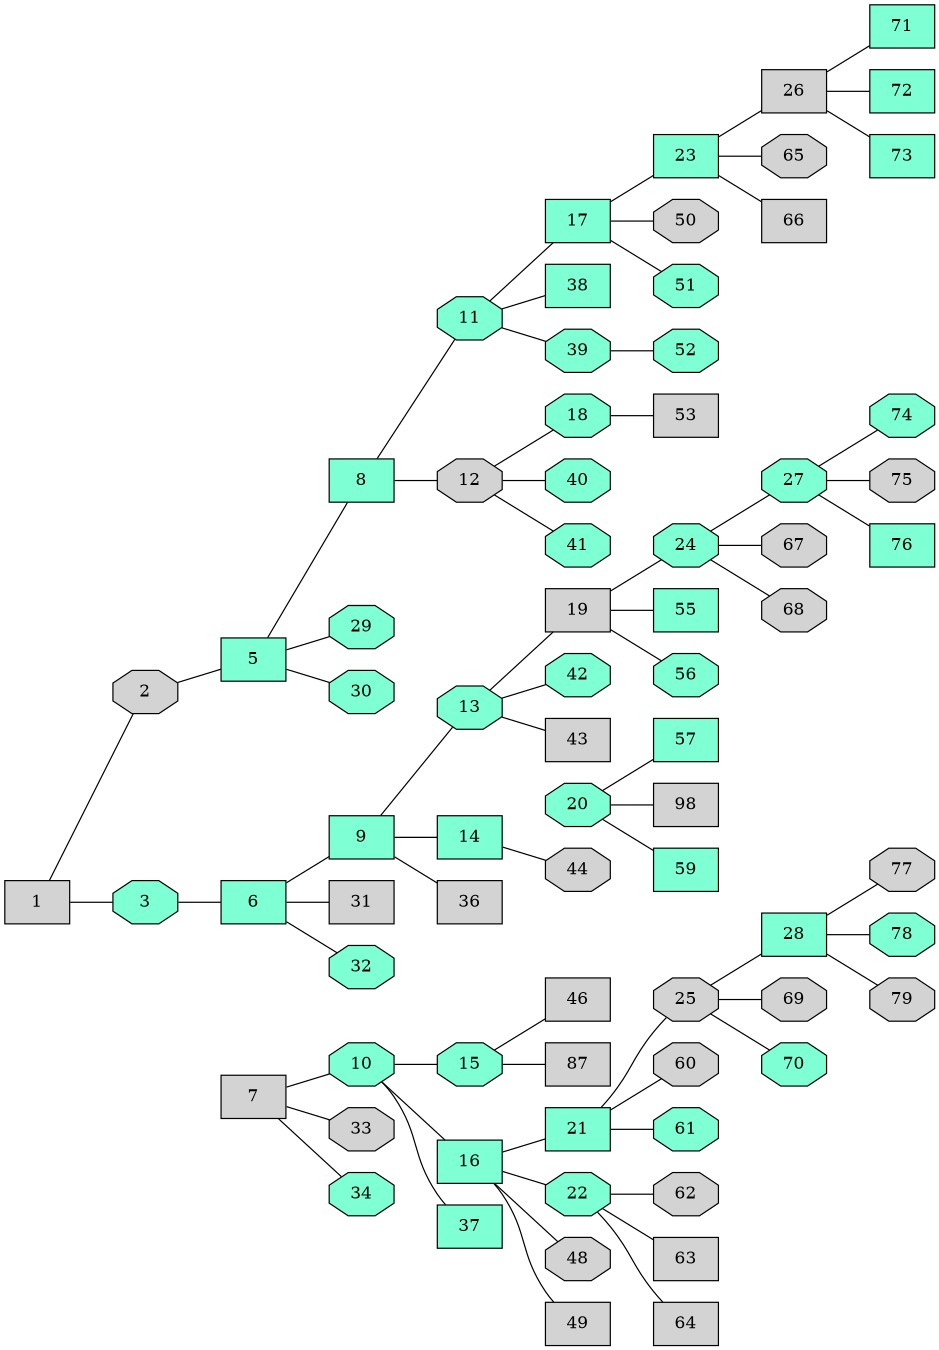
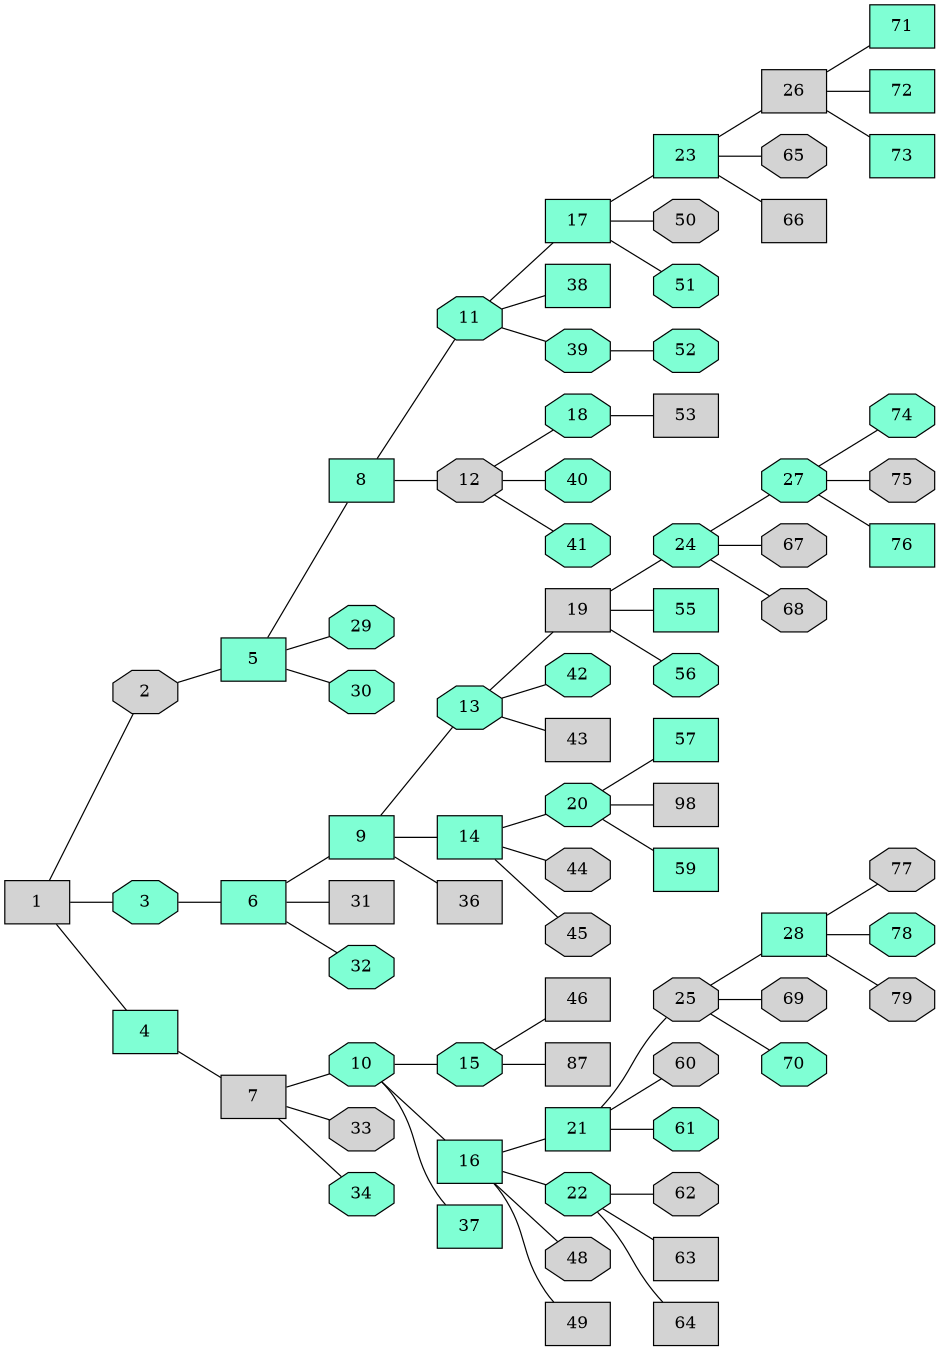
edge "20" -- "14": added
node "45": added
node "4": added
